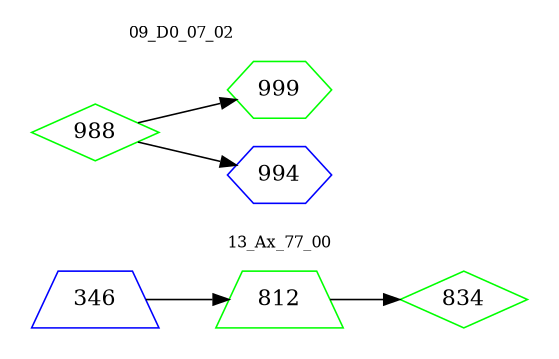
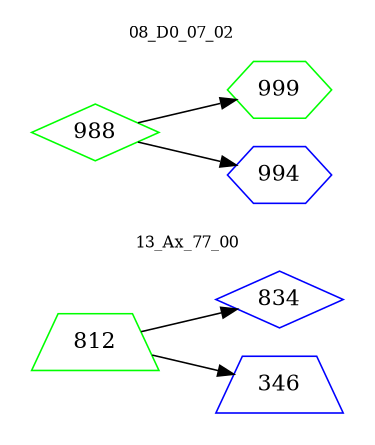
cluster "09_D0_07_02": label "09_D0_07_02" -> "08_D0_07_02"
edge "346" -> "812": reversed
node "834": color green -> blue
